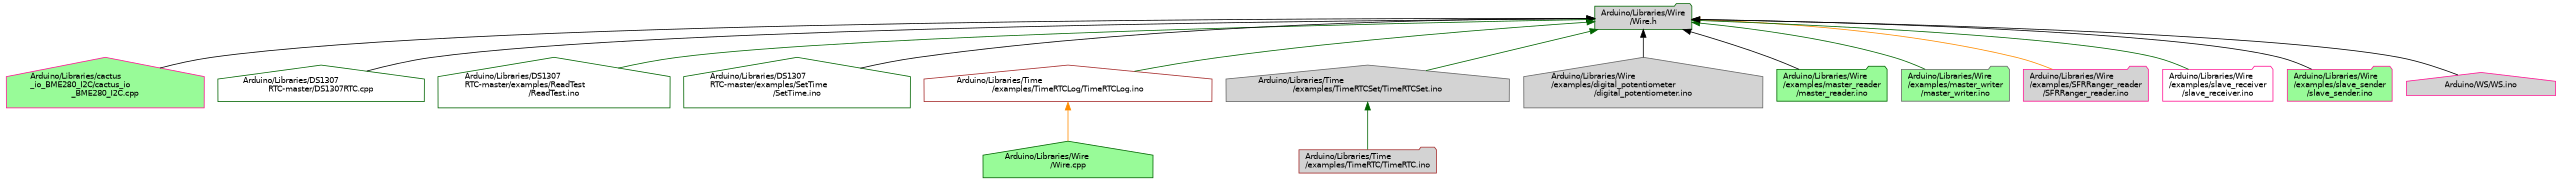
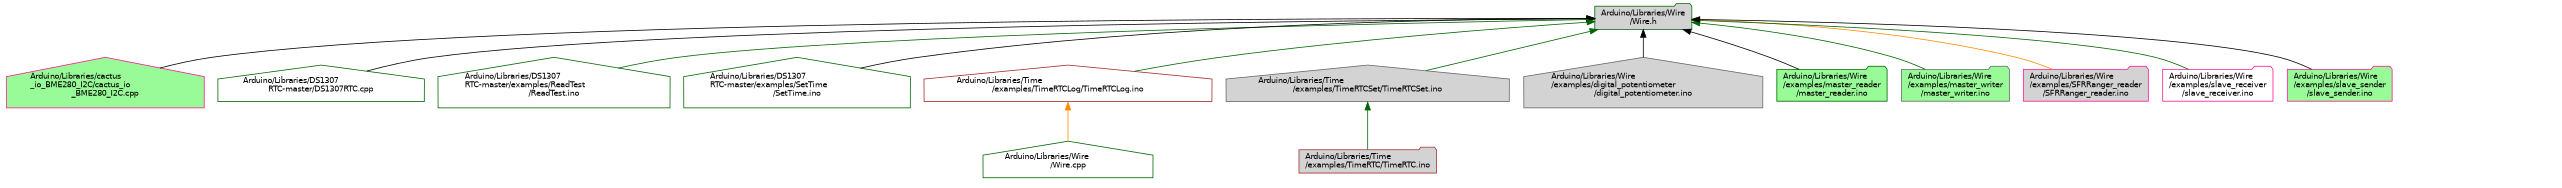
node "Arduino/WS/WS.ino": removed
node "Arduino/Libraries/Wire /Wire.cpp": fillcolor palegreen -> white
